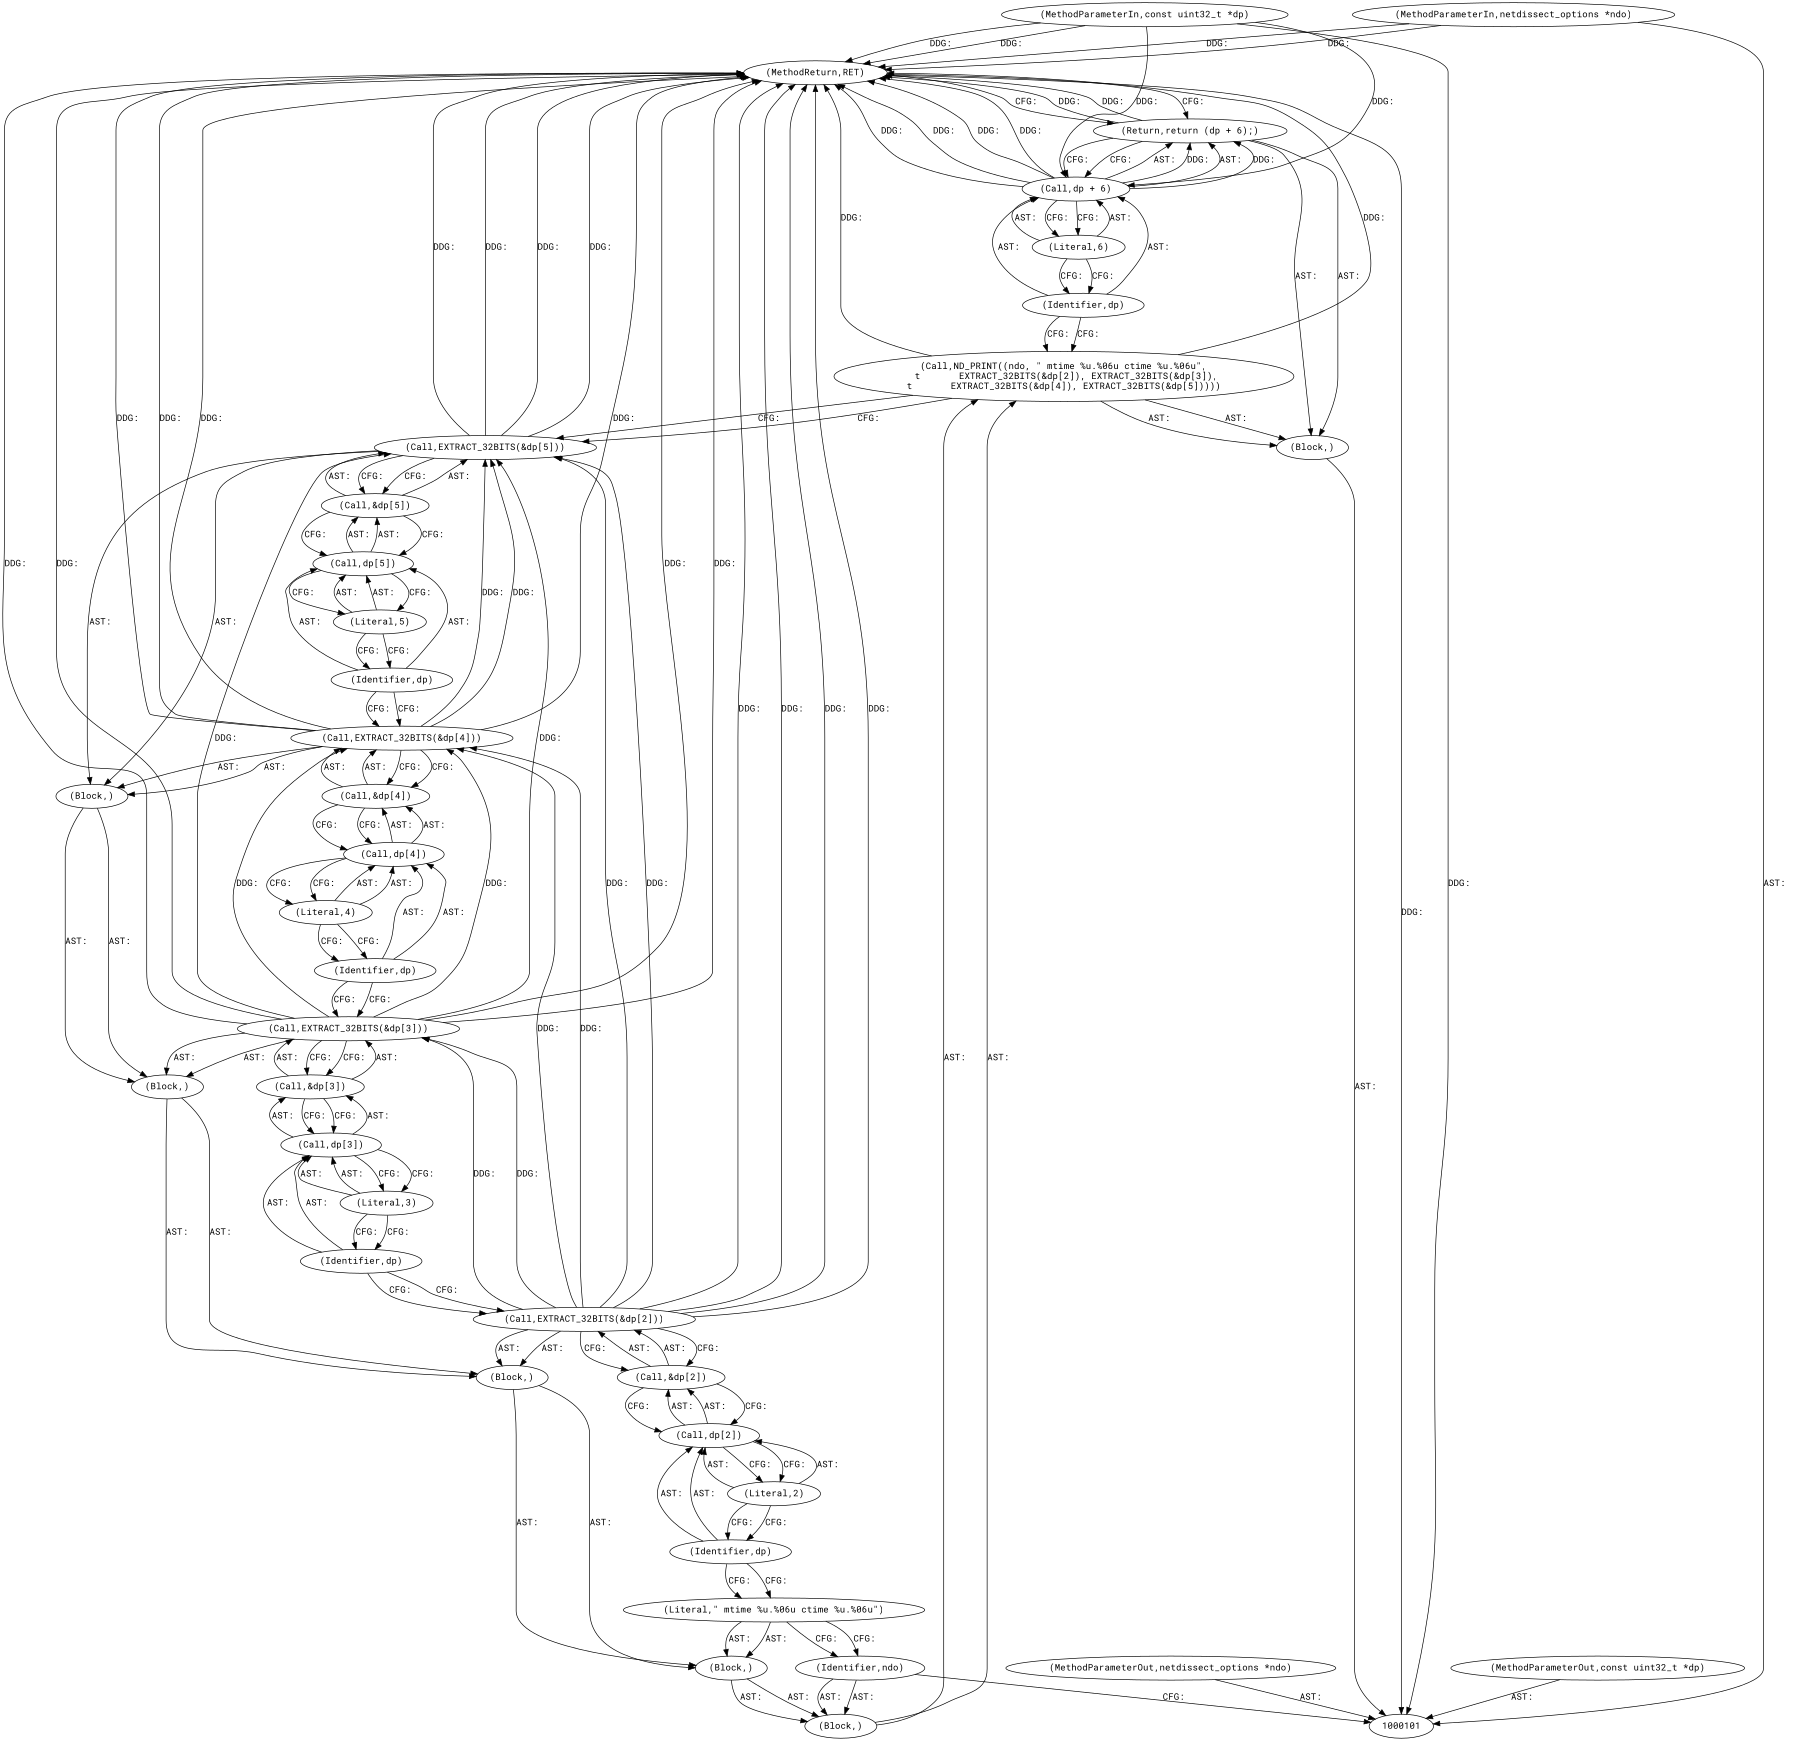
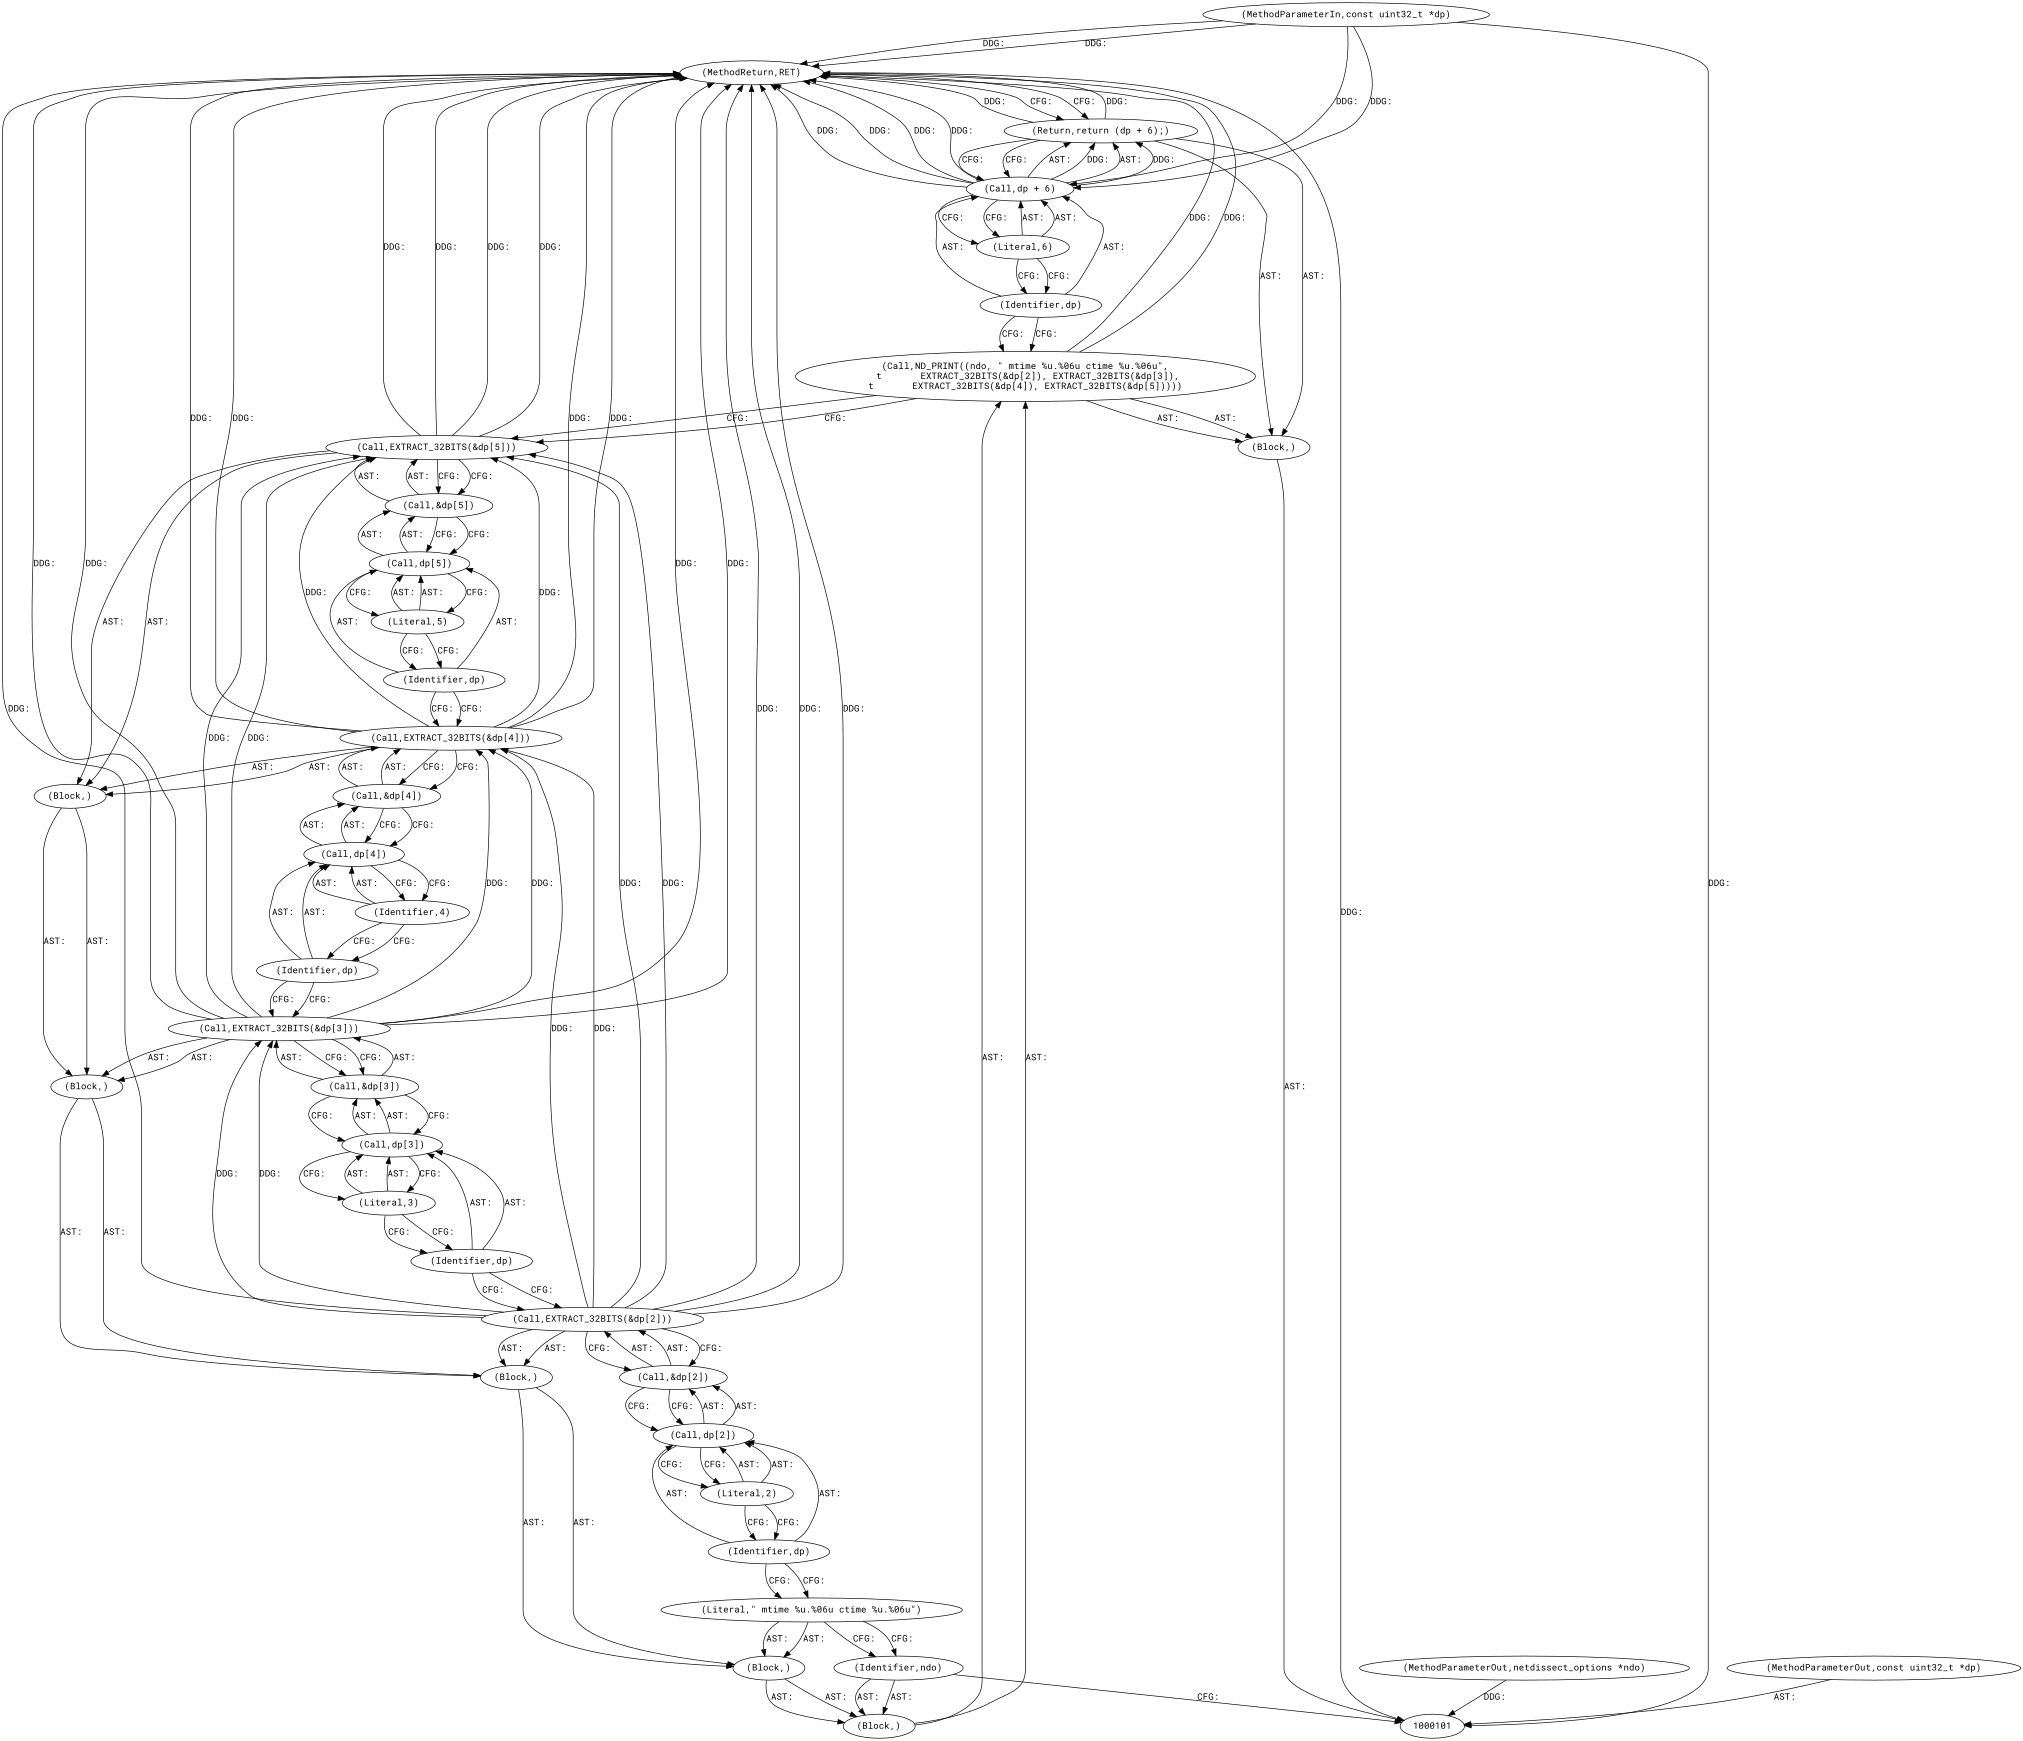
node "(MethodParameterIn,netdissect_options *ndo)": removed
node "(Literal,4)": label "(Literal,4)" -> "(Identifier,4)"
edge "(MethodParameterOut,netdissect_options *ndo)" -> "1000101": label "AST: " -> "DDG: "
